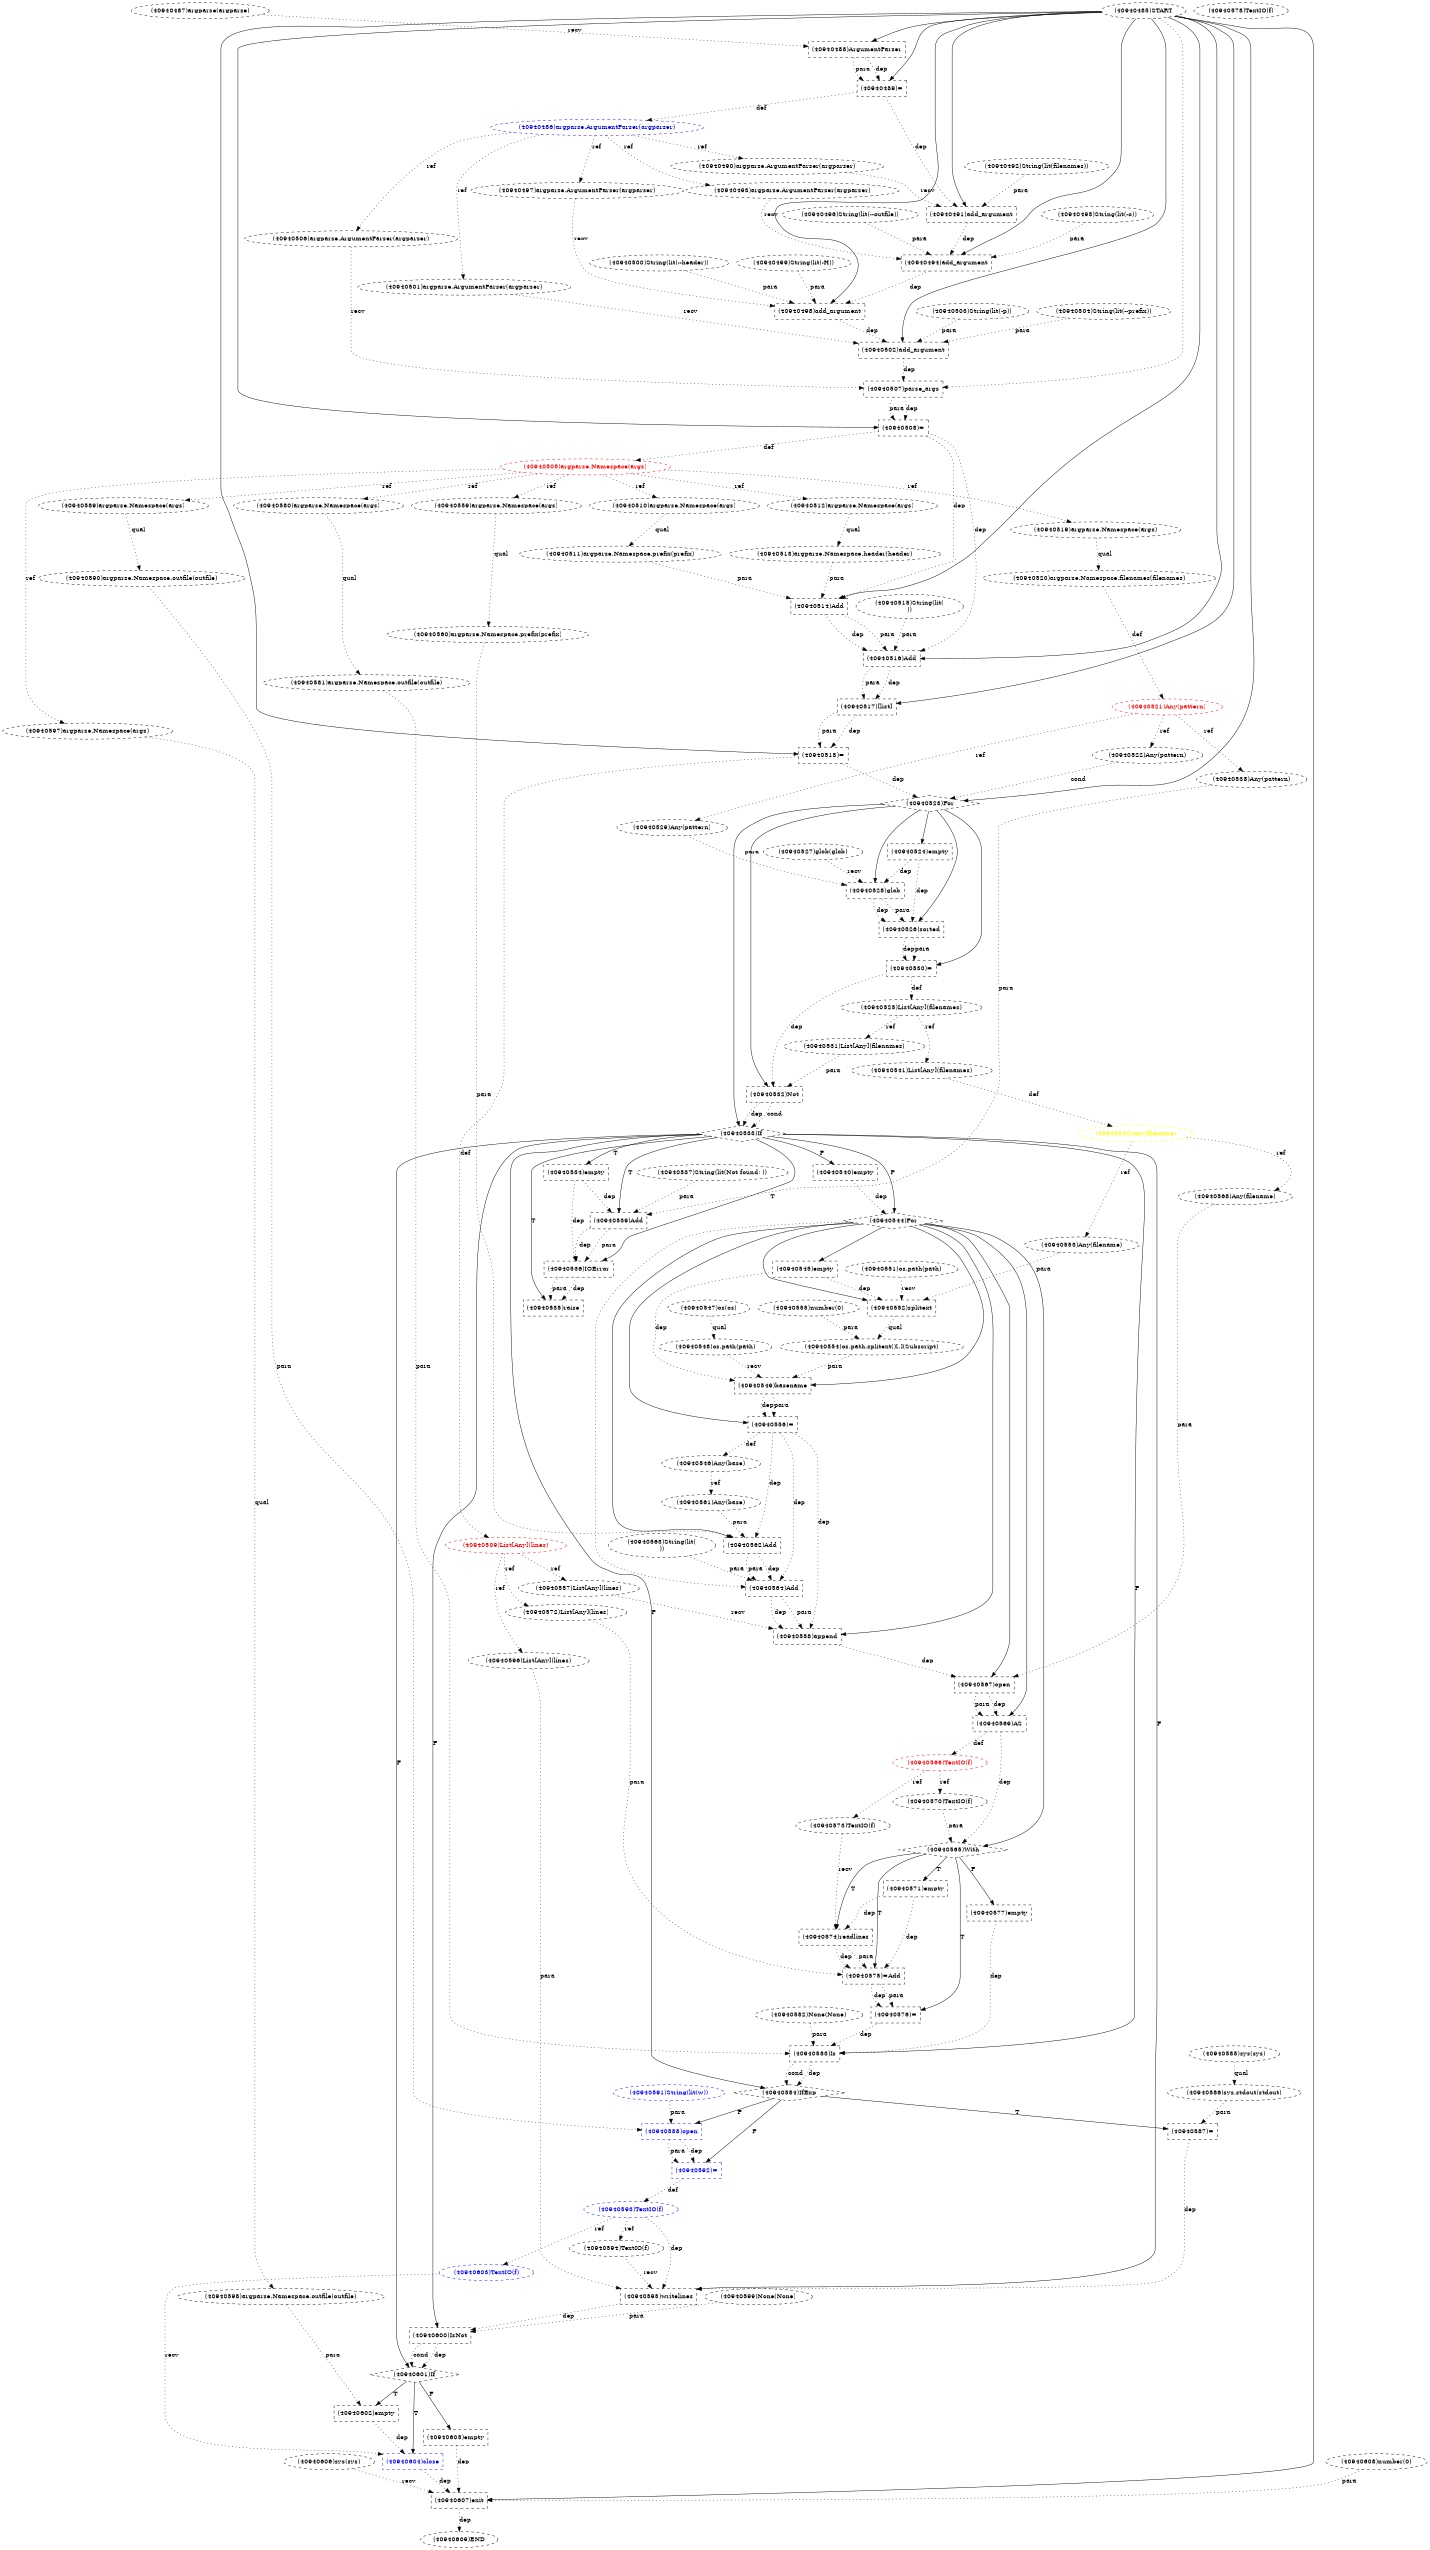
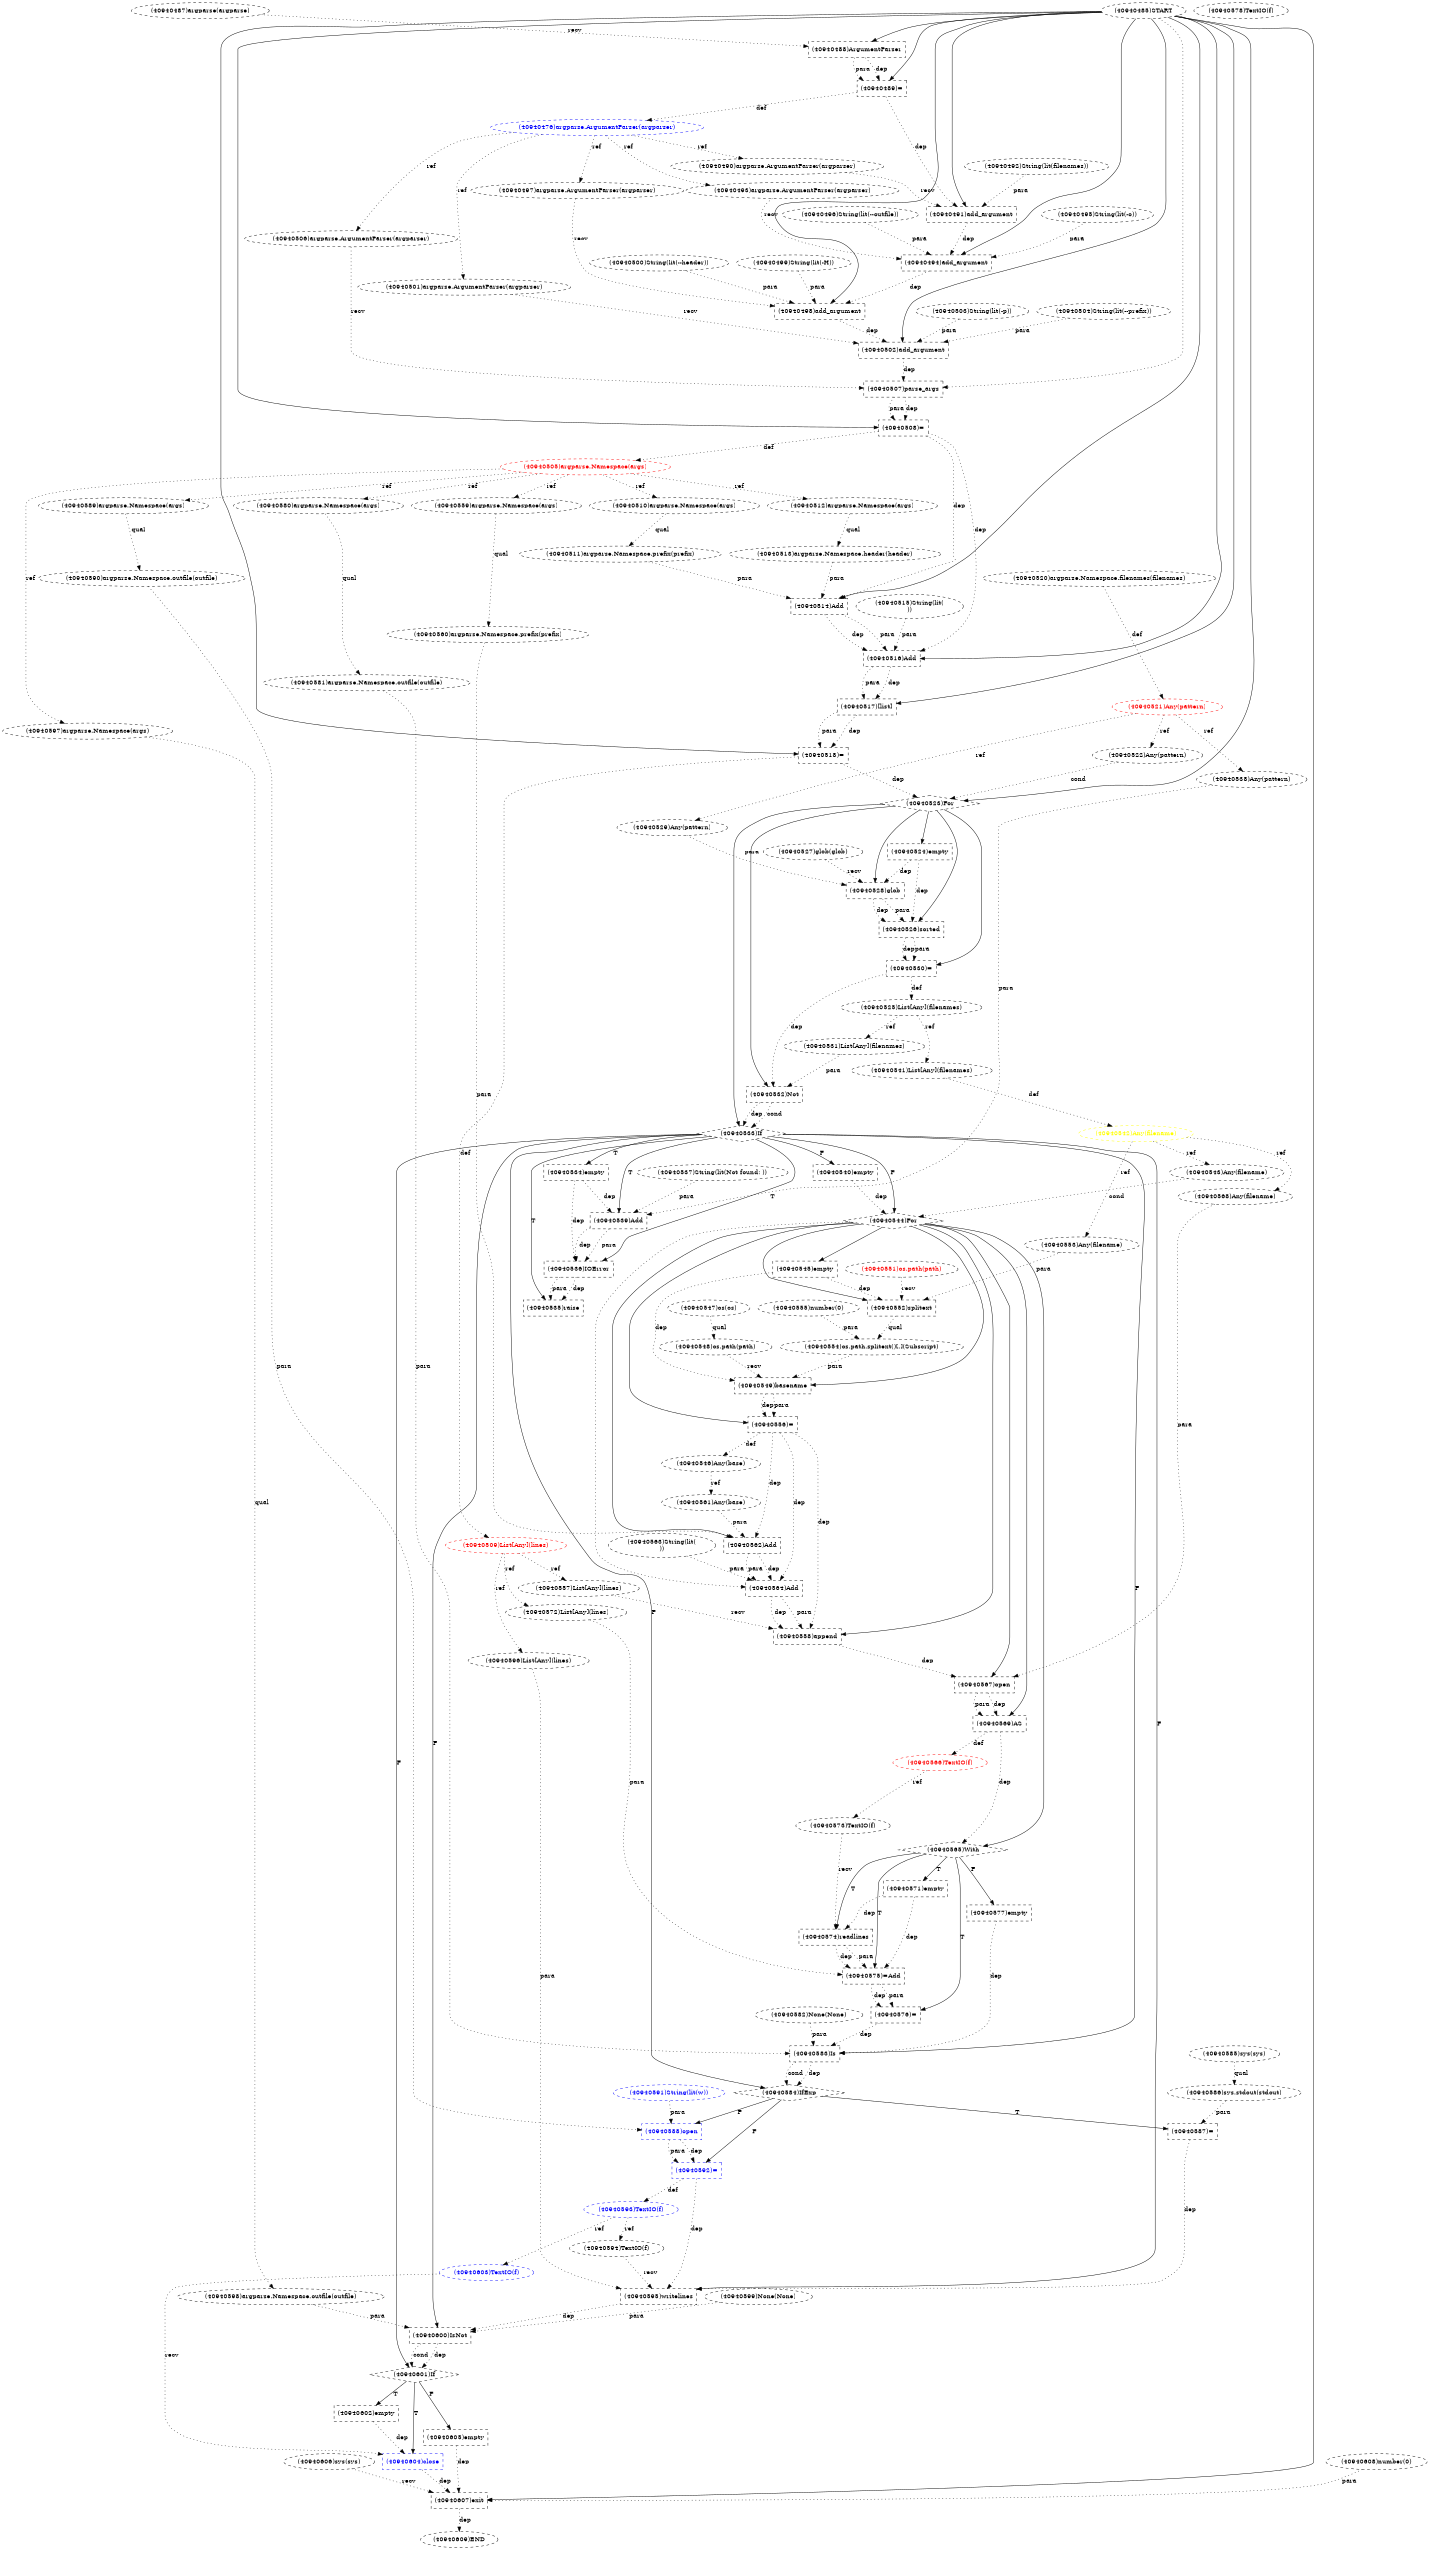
node "(40940486)argparse.ArgumentParser(argparser)": label "(40940486)argparse.ArgumentParser(argparser)" -> "(40940476)argparse.ArgumentParser(argparser)"
node "(40940519)argparse.Namespace(args)": removed
node "(40940543)Any(filename)": added
node "(40940551)os.path(path)": fontcolor black -> red
node "(40940570)TextIO(f)": removed
edge "(40940593)TextIO(f)" -> "(40940595)writelines": now "(40940592)=" -> "(40940595)writelines"
edge "(40940598)argparse.Namespace.outfile(outfile)" -> "(40940602)empty": now "(40940598)argparse.Namespace.outfile(outfile)" -> "(40940600)IsNot"
